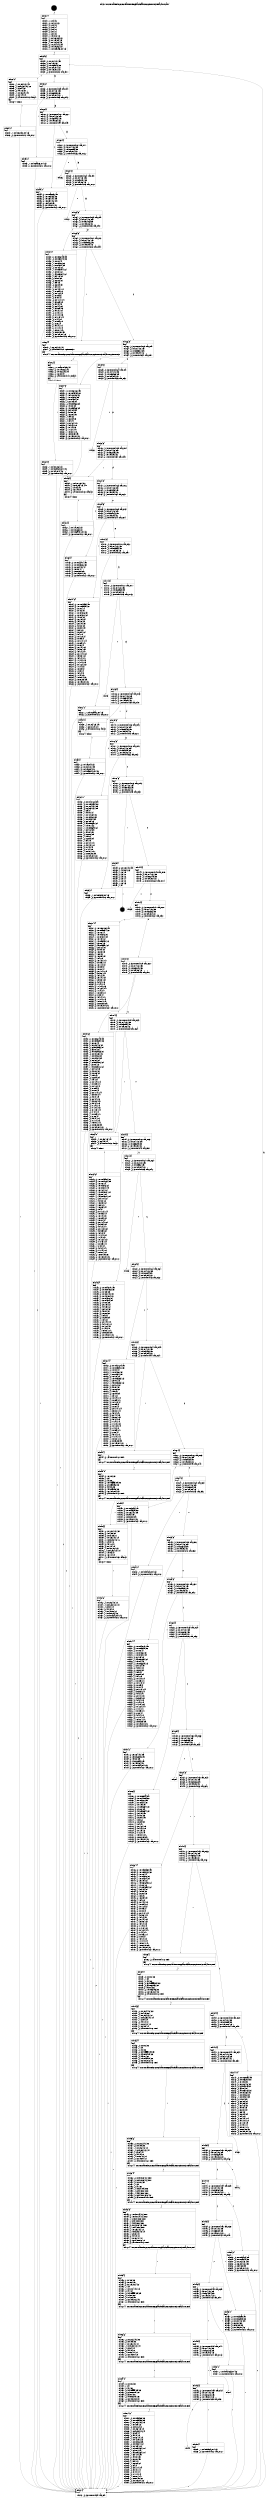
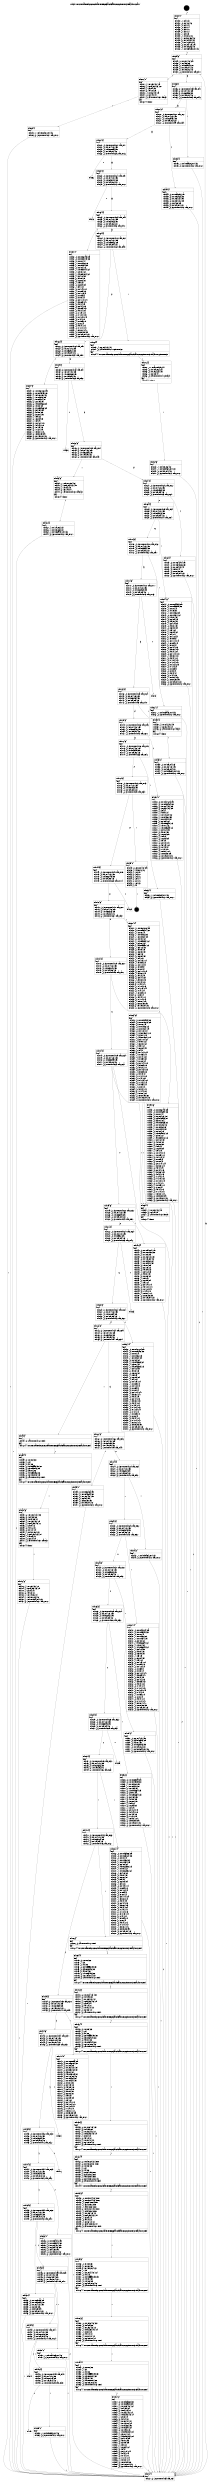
edge "0x40223a [12]" -> "0x402246 [152]": reversed
